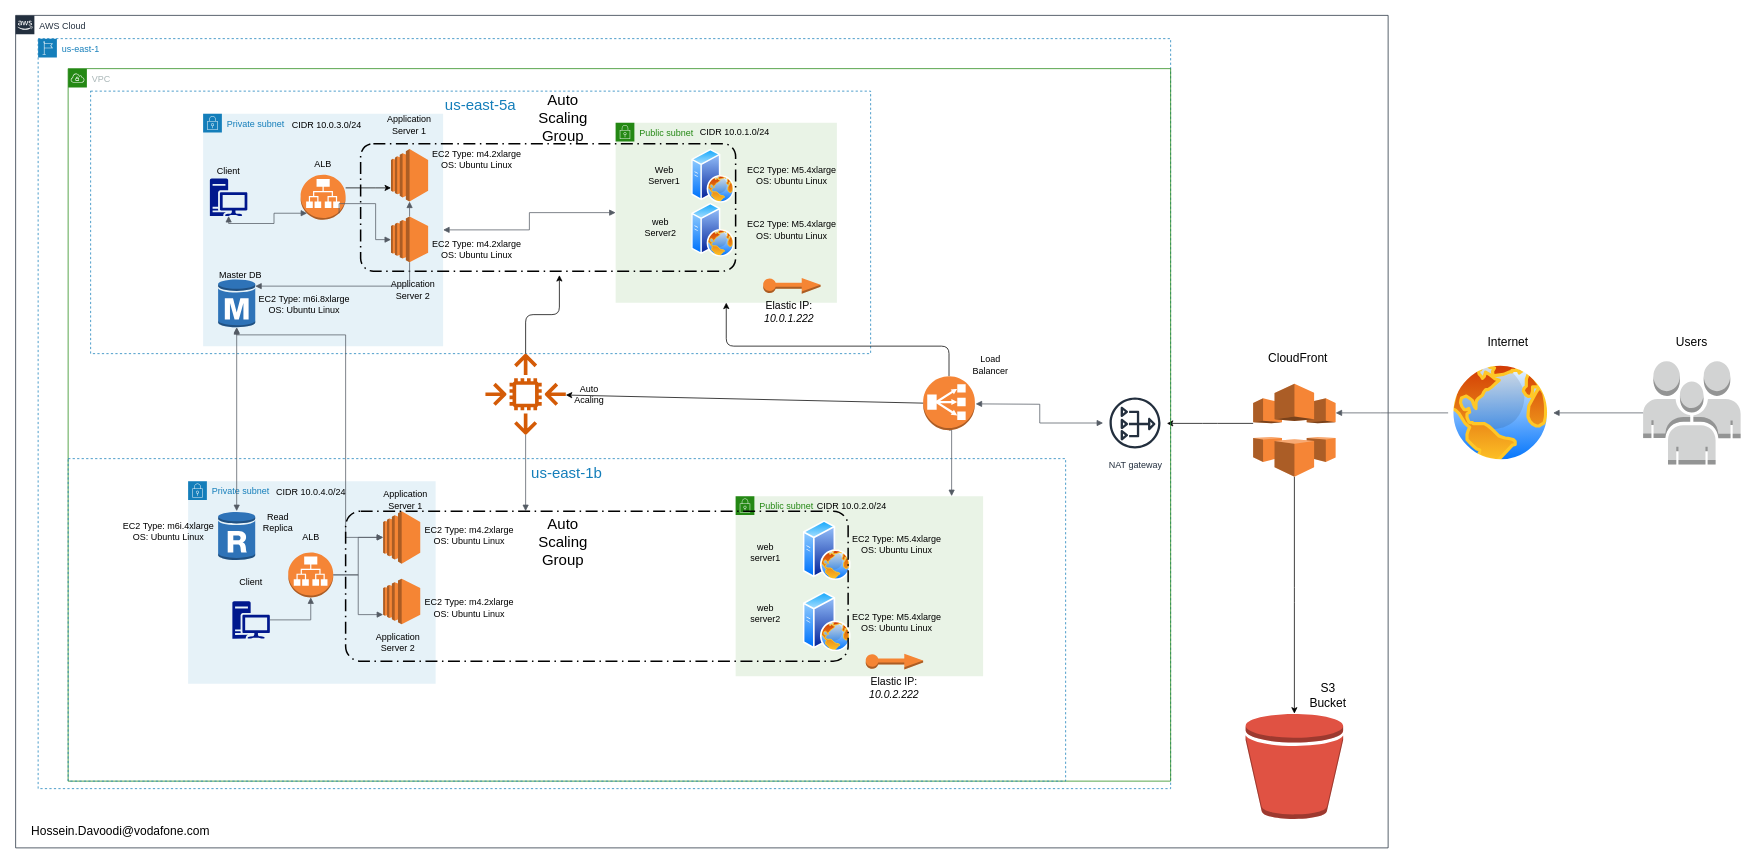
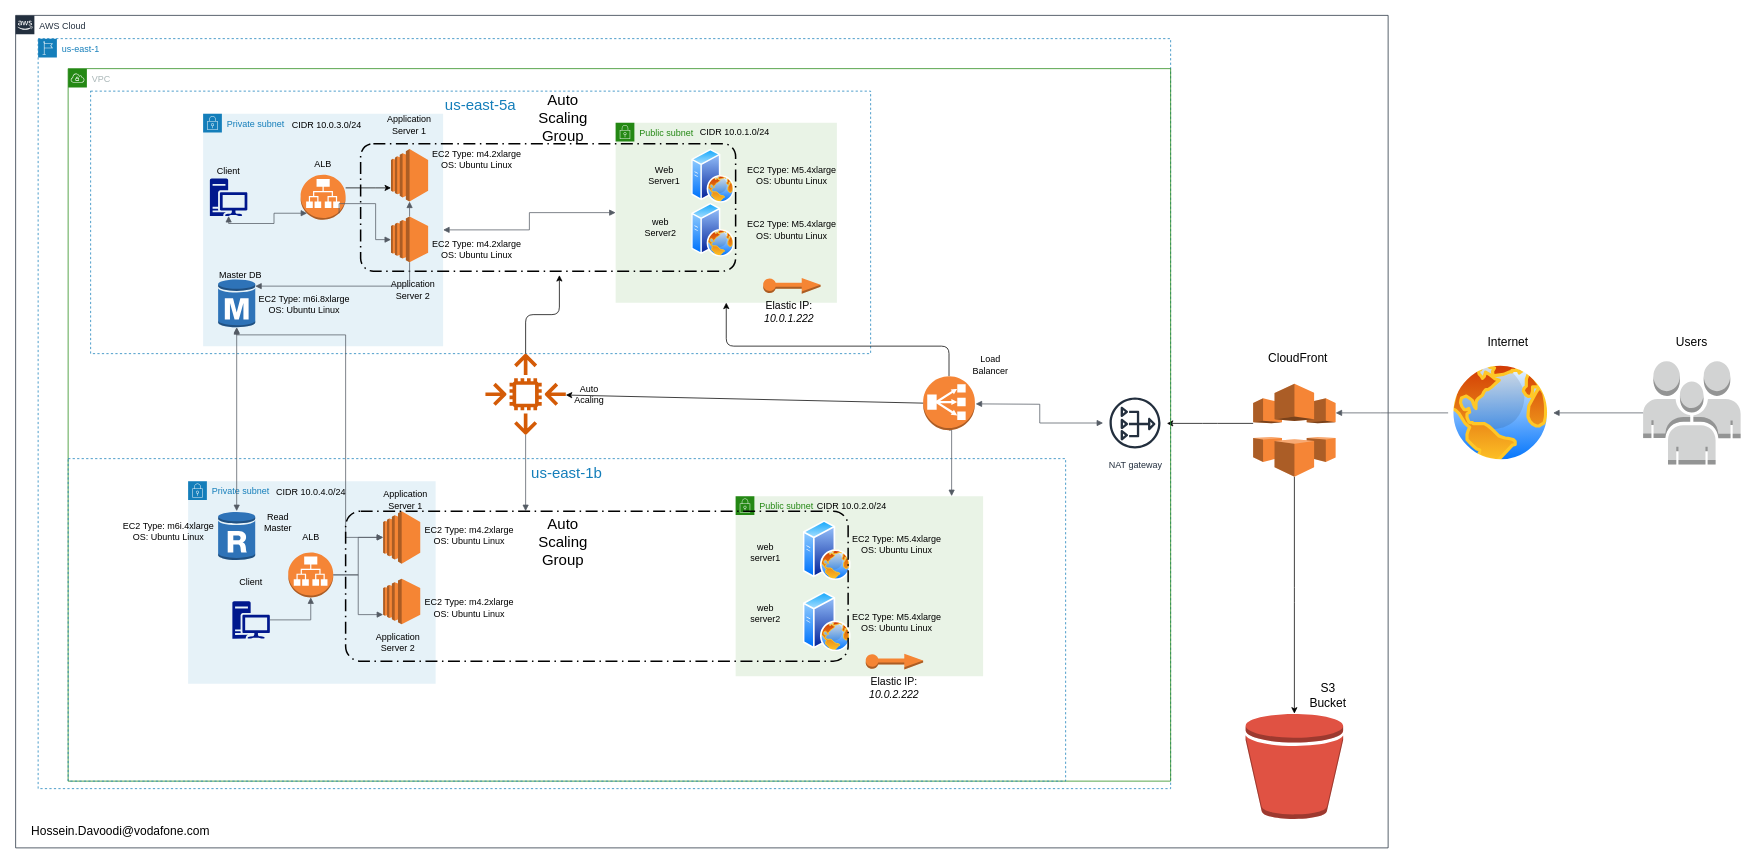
node "Read Replica": label "Read Replica" -> "Read Master"
